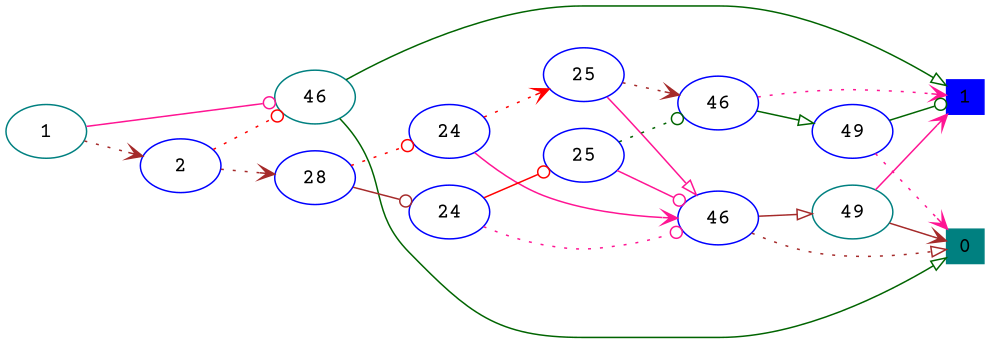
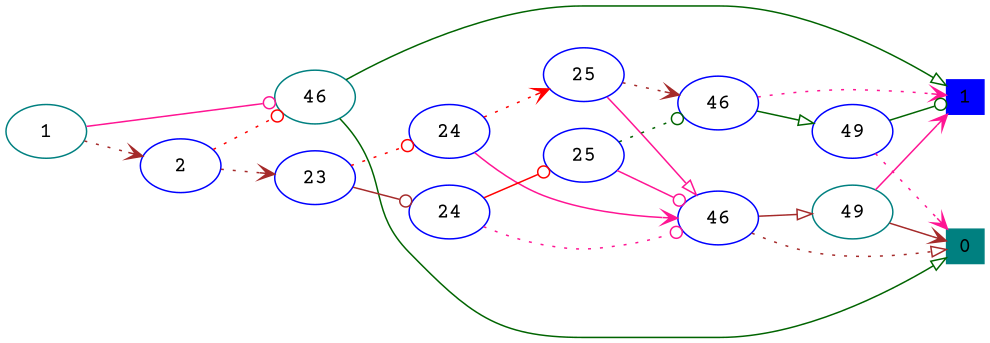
node "28": label "28" -> "23"
